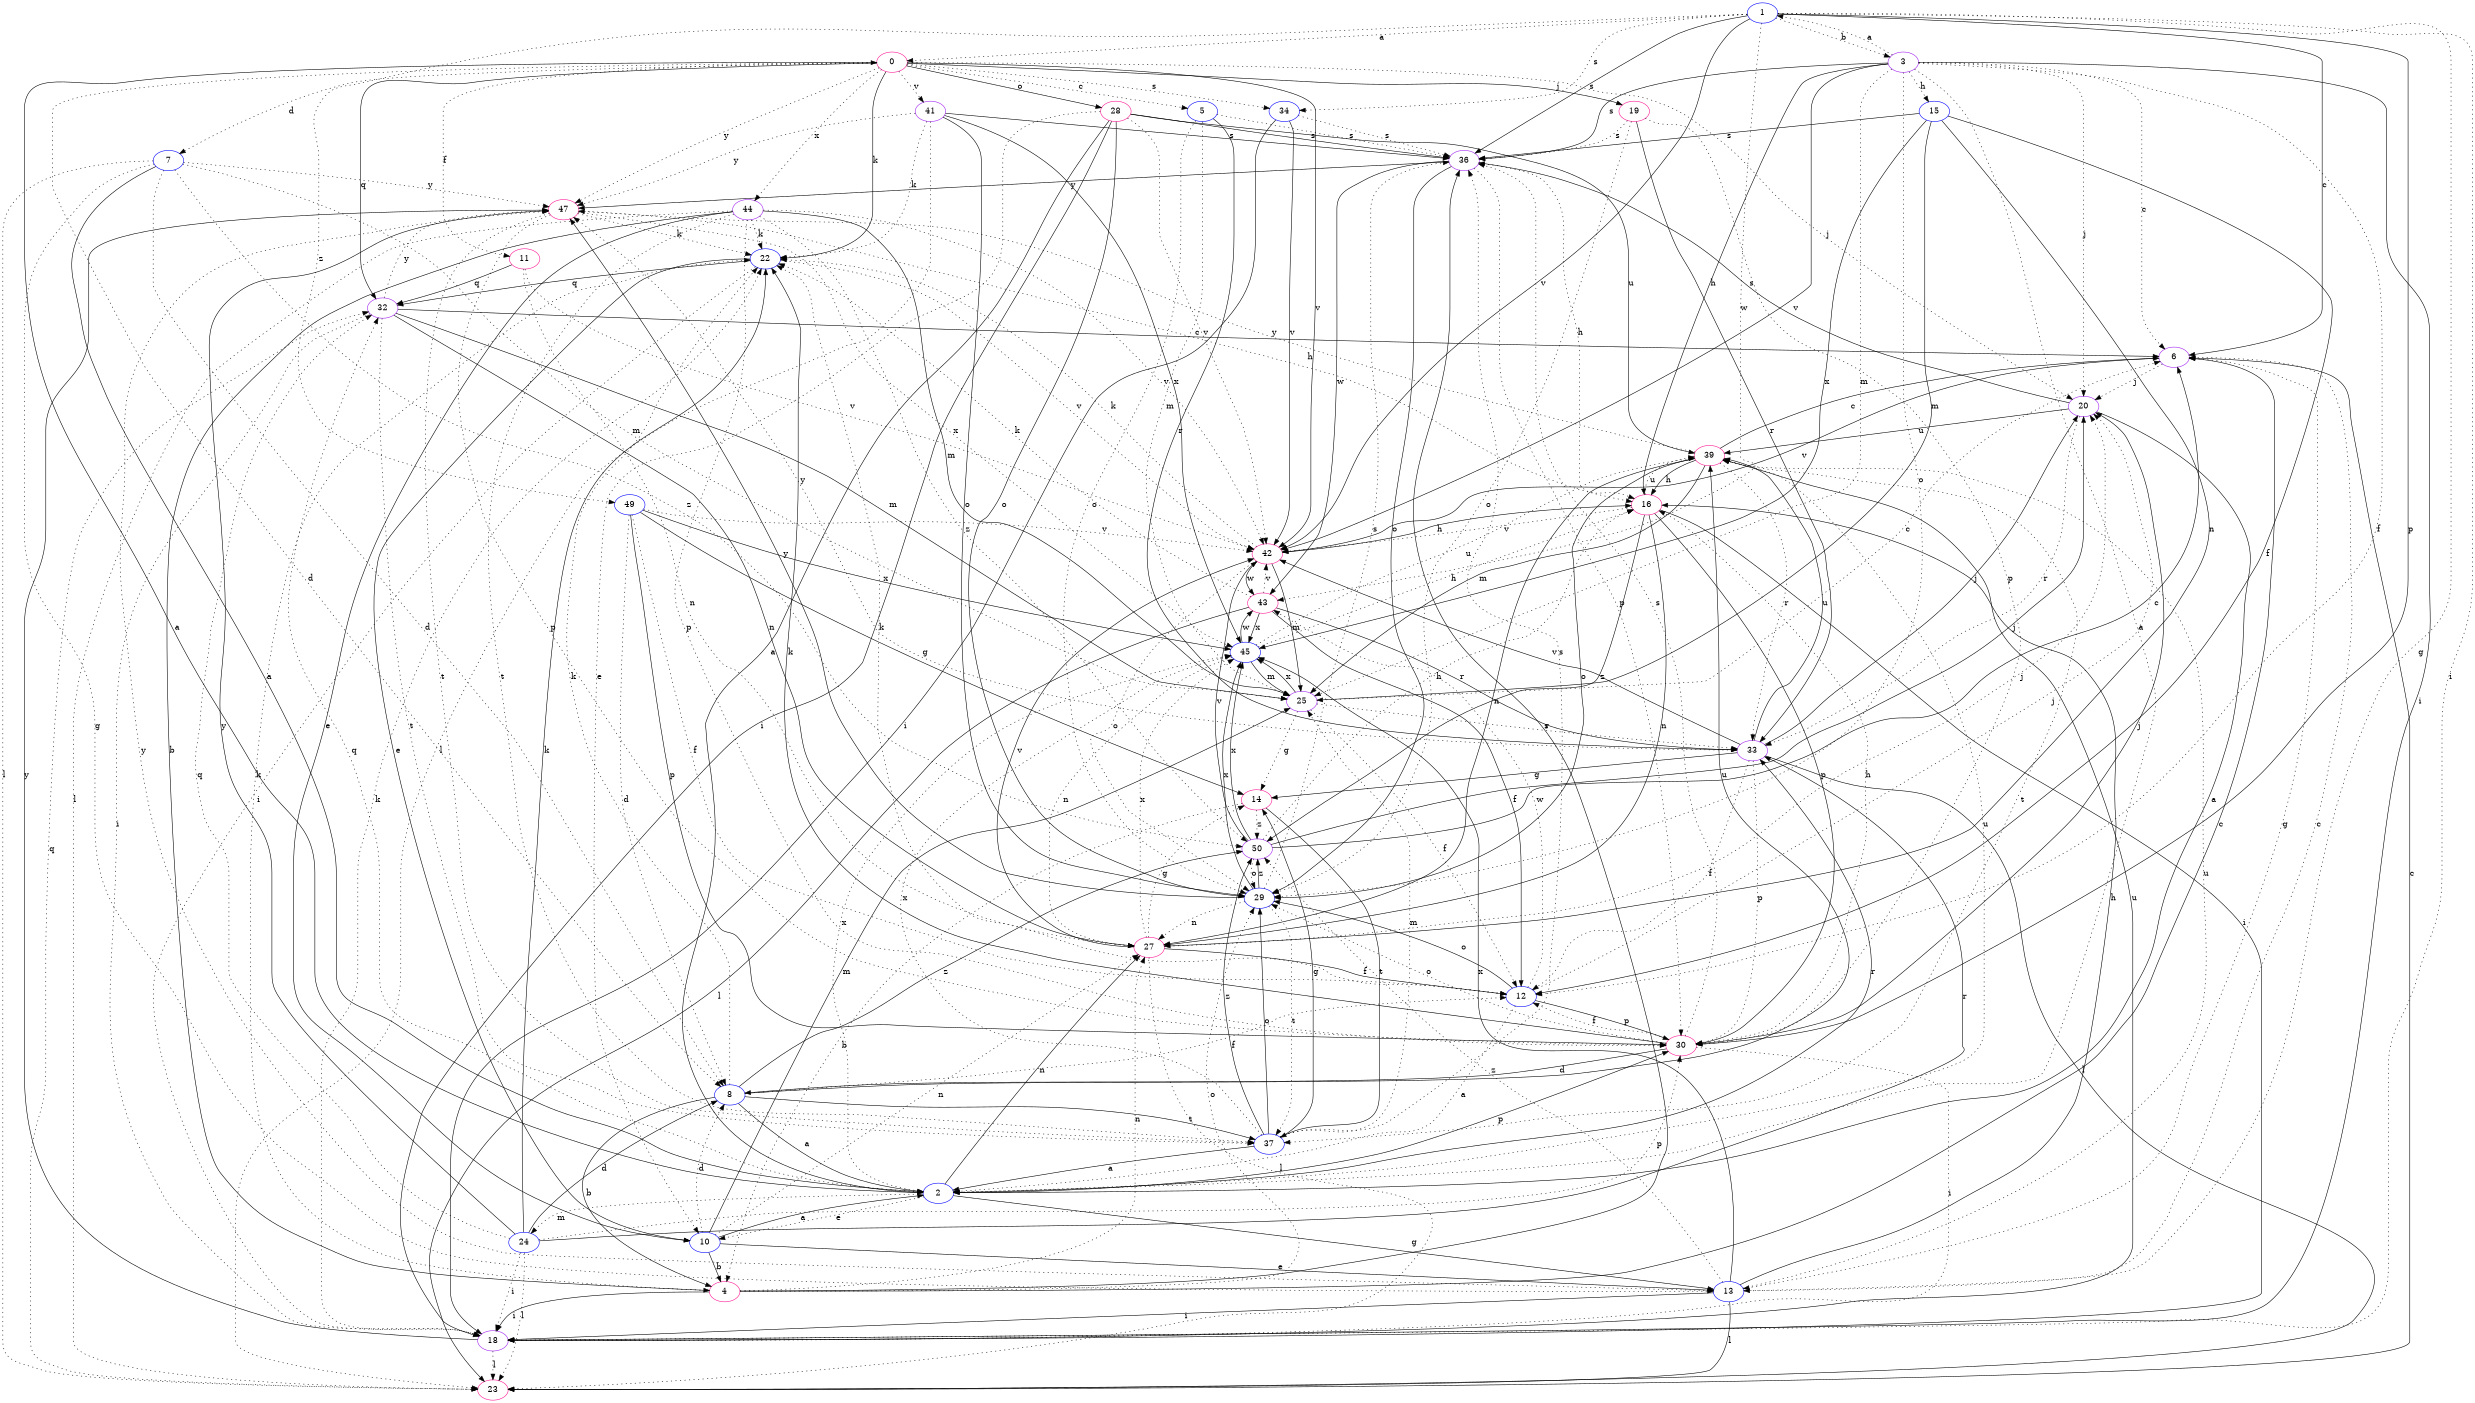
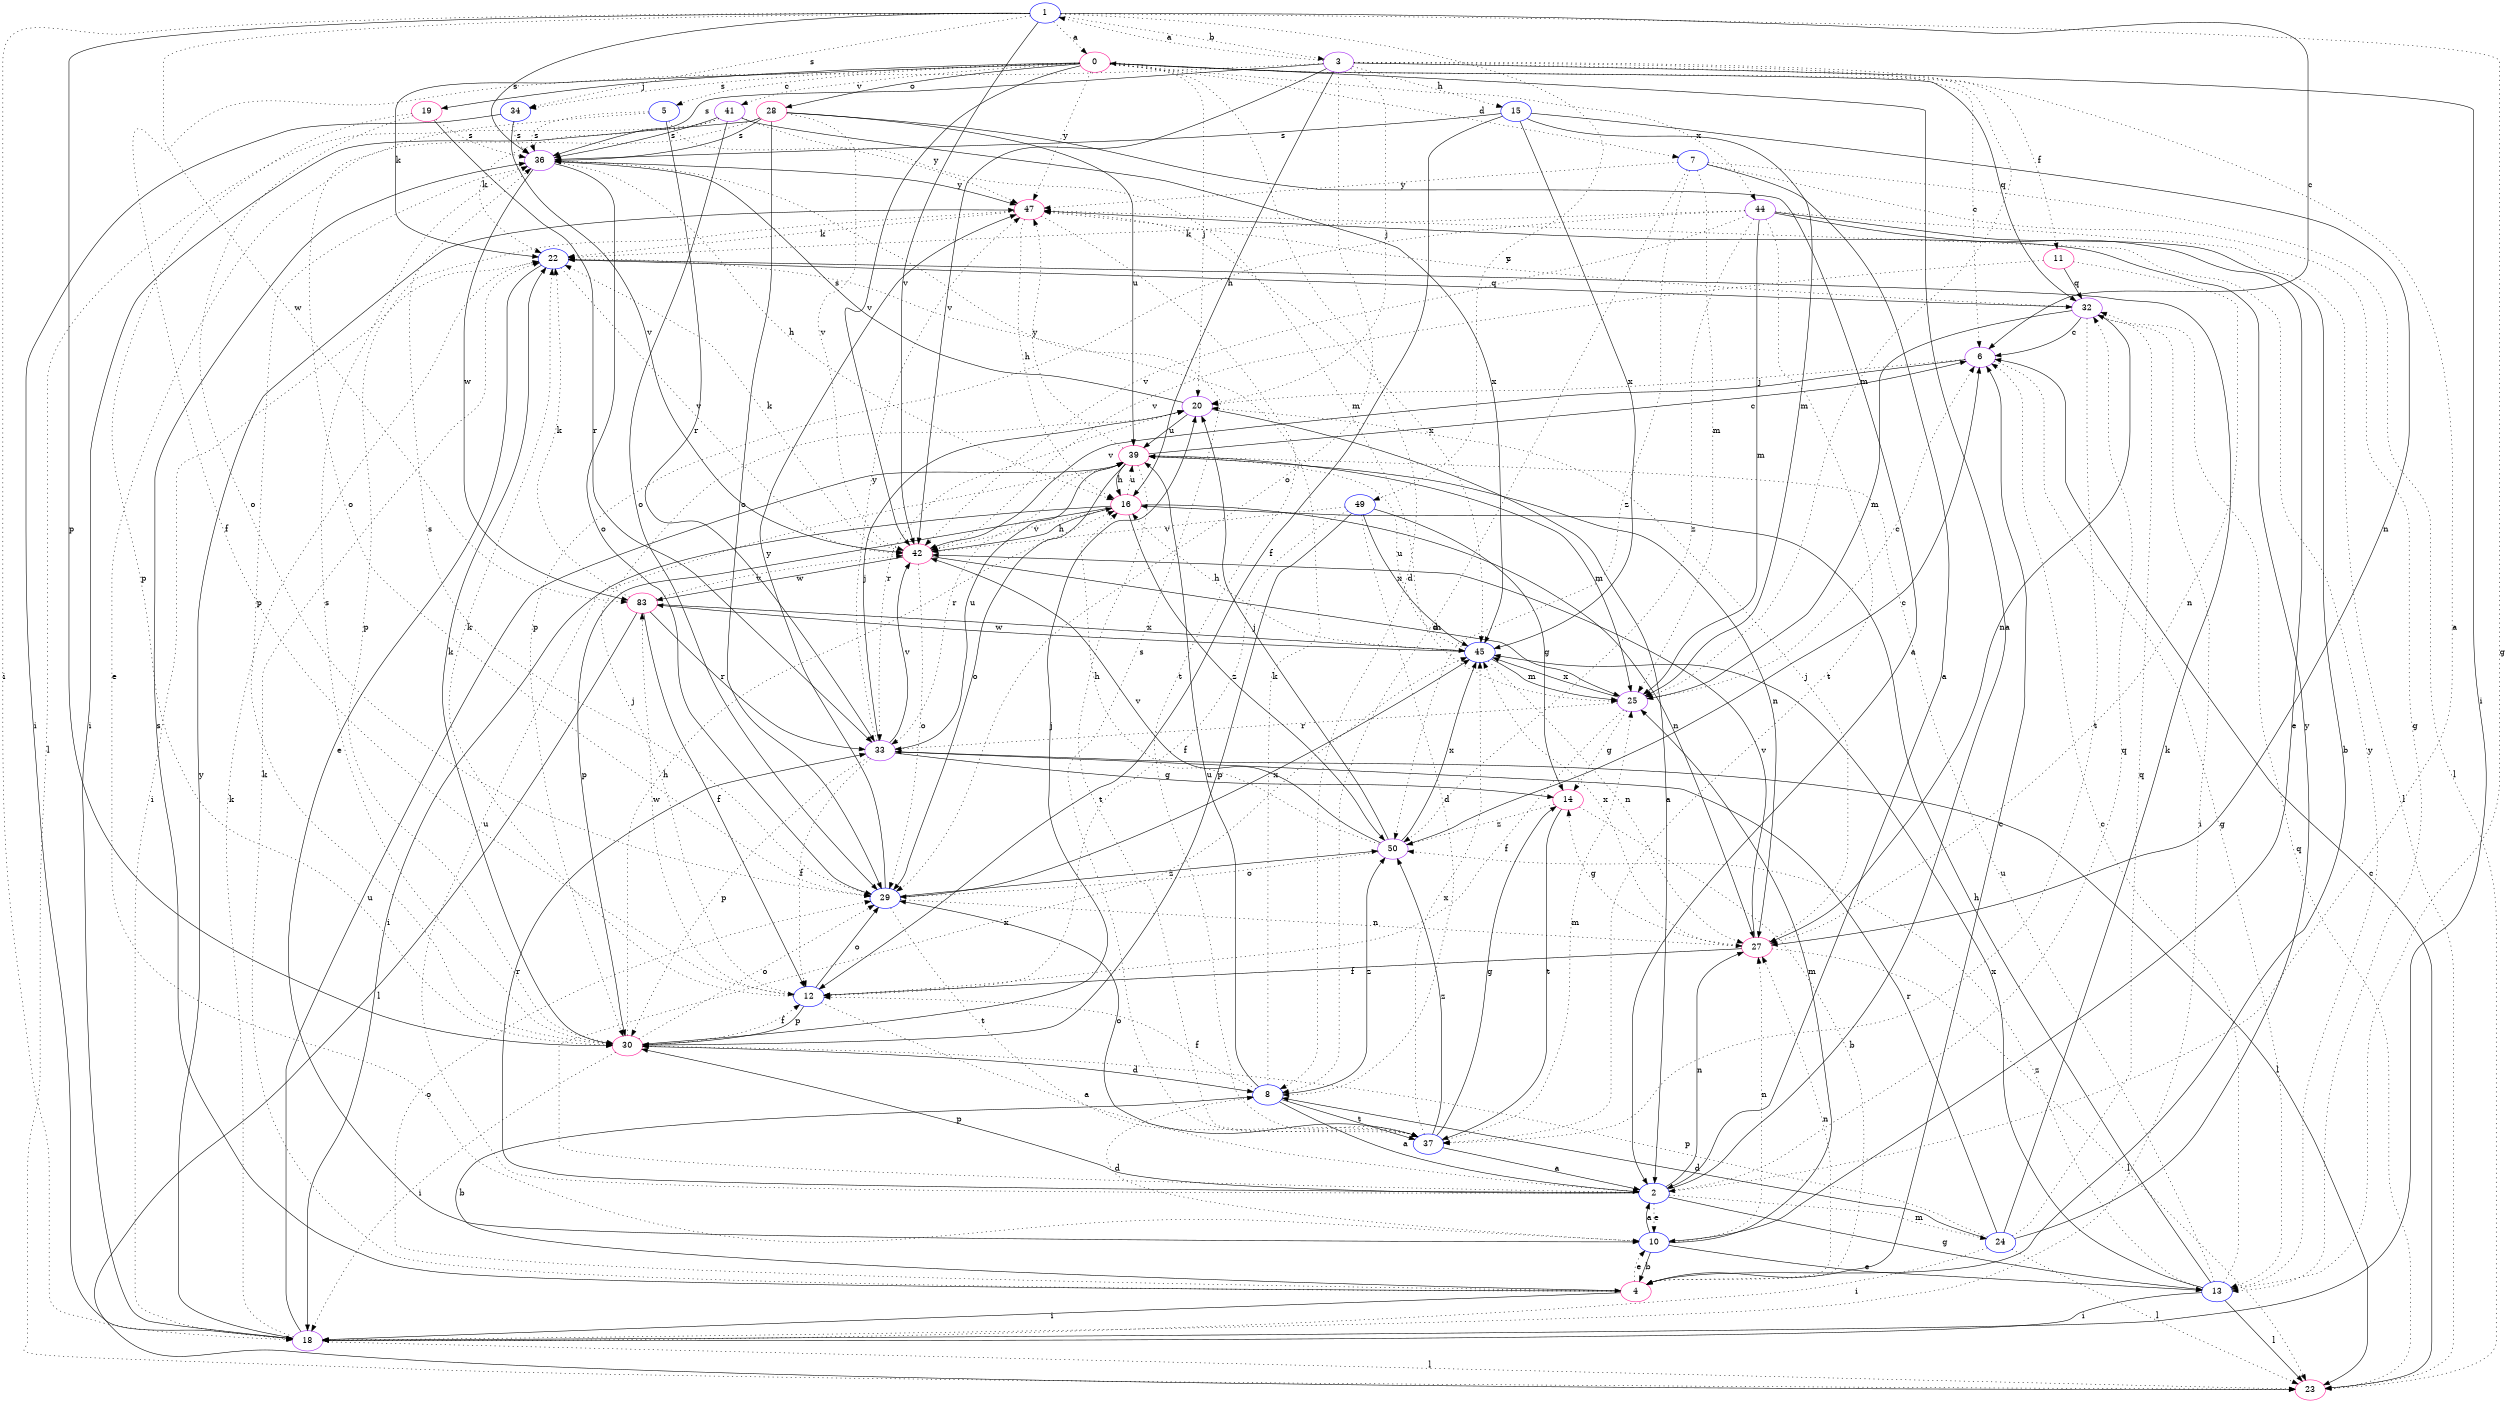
node "43": label "43" -> "83"
edge "4" -> "10": added, label "e"
